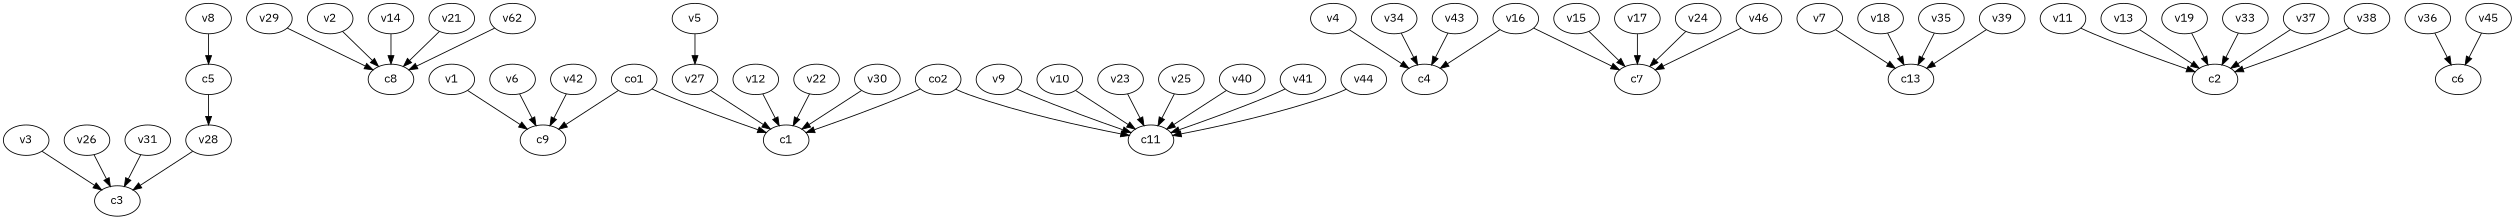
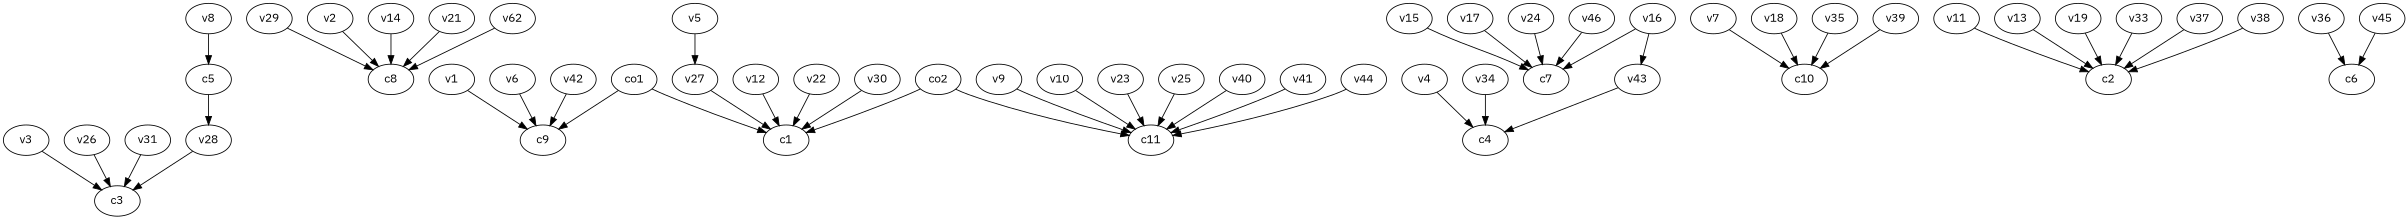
edge "v16" -> "c4": now "v16" -> "v43"
node "c13": label "c13" -> "c10"
